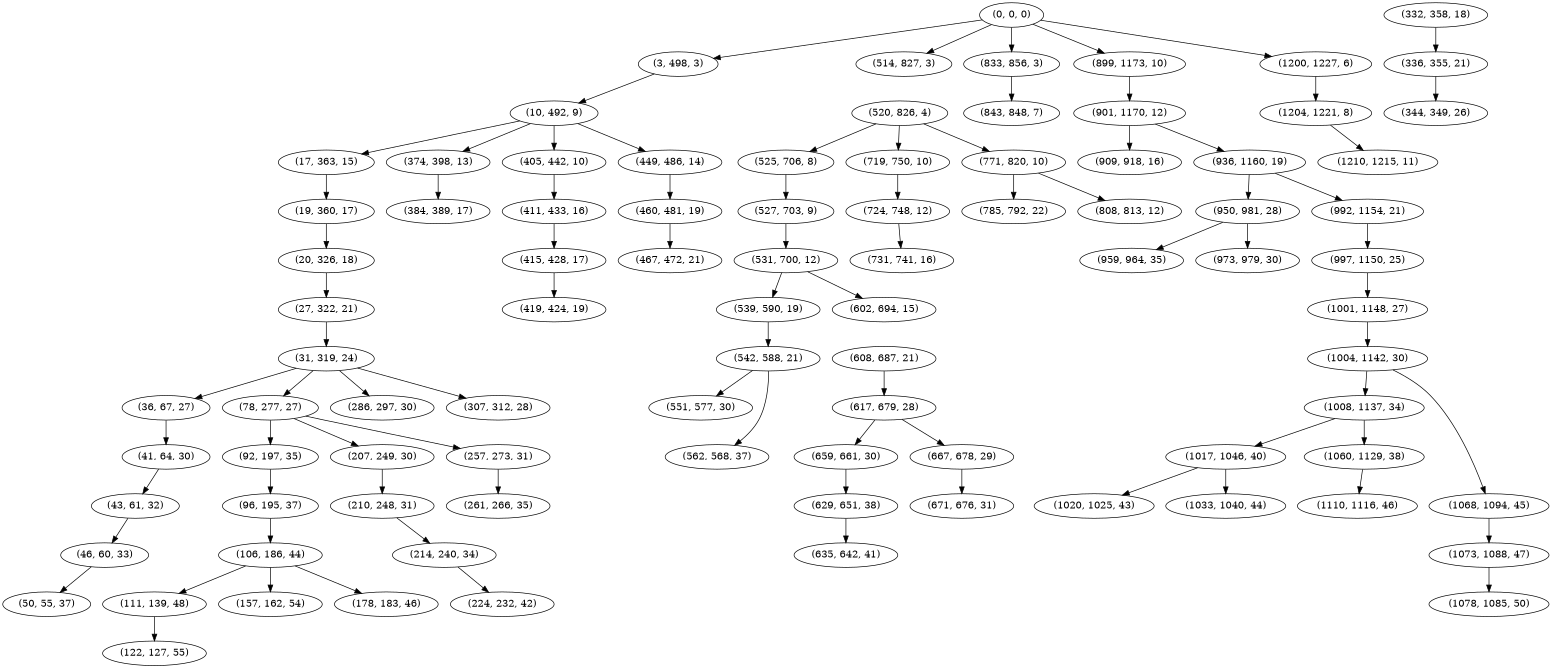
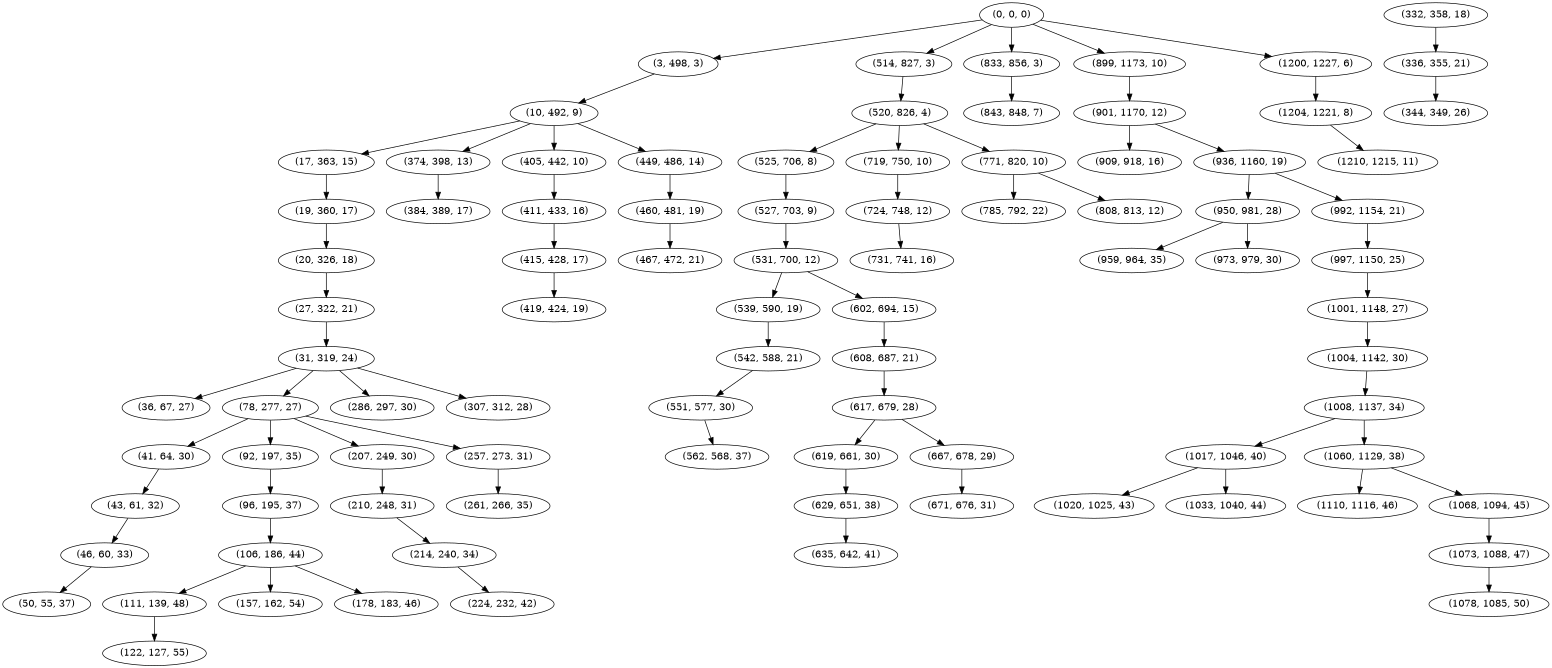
edge "(514, 827, 3)" -> "(520, 826, 4)": added
edge "(602, 694, 15)" -> "(608, 687, 21)": added
edge "(542, 588, 21)" -> "(562, 568, 37)": now "(551, 577, 30)" -> "(562, 568, 37)"
edge "(1004, 1142, 30)" -> "(1068, 1094, 45)": now "(1060, 1129, 38)" -> "(1068, 1094, 45)"
edge "(36, 67, 27)" -> "(41, 64, 30)": now "(78, 277, 27)" -> "(41, 64, 30)"
node "(659, 661, 30)": label "(659, 661, 30)" -> "(619, 661, 30)"
